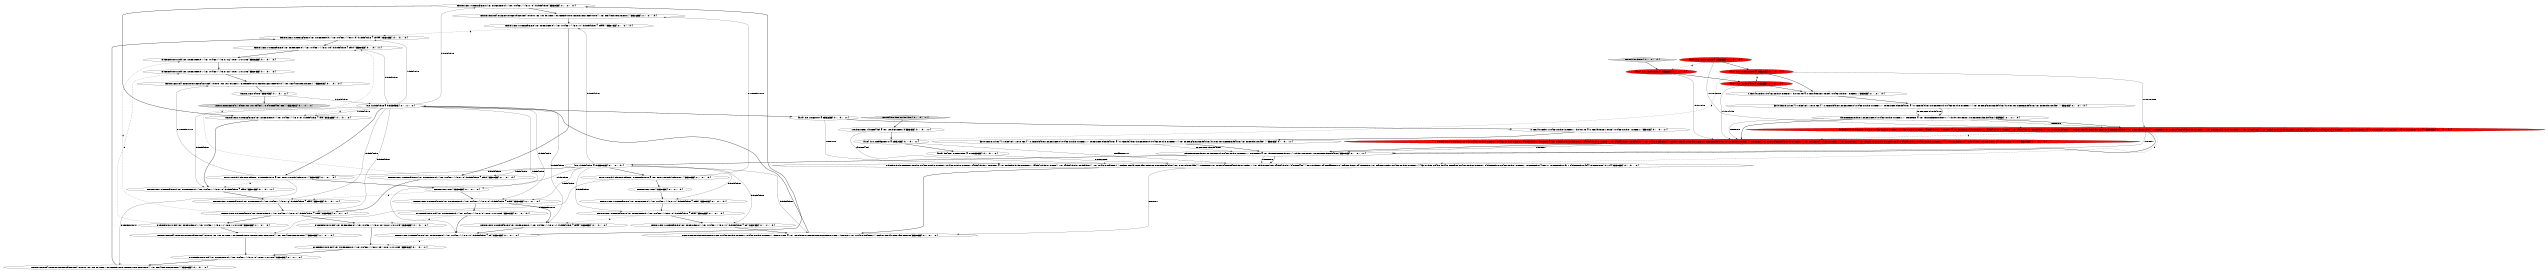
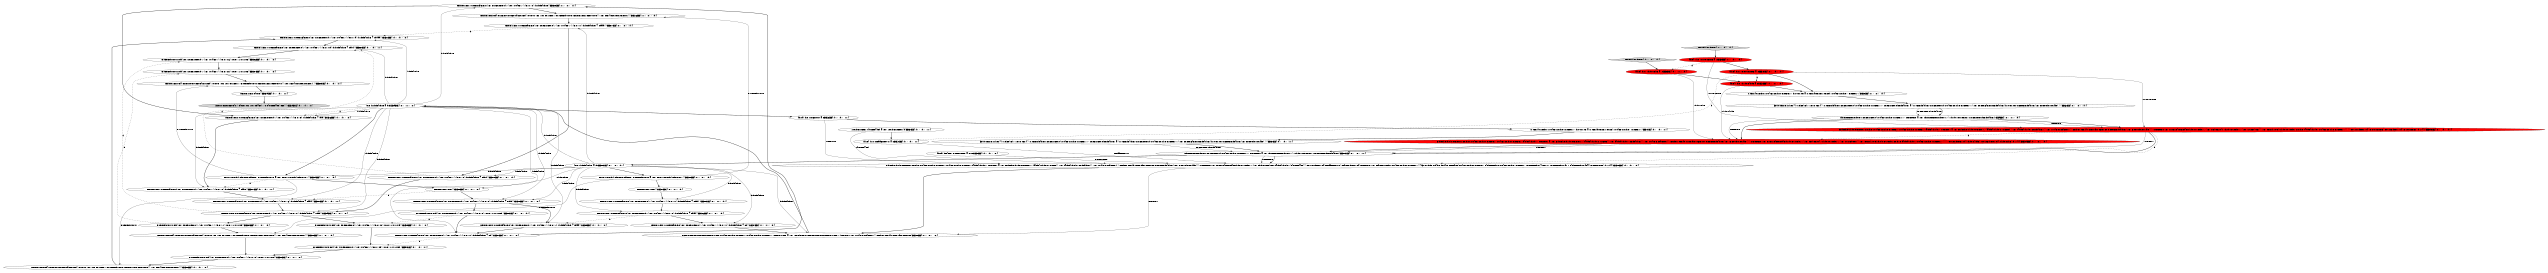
node "testCountTrigger['1', '0', '0']": added
edge "testHarness.close()@@@39@@@['0', '0', '1']" -> "long initialTime = 0L@@@19@@@['1', '1', '1']": now "long initialTime = 0L@@@12@@@['1', '1', '0']" -> "long initialTime = 0L@@@19@@@['1', '1', '1']"
node "testDeltaEvictorEvictAfter['0', '0', '1']": removed
edge "final int TRIGGER_COUNT = 2@@@4@@@['0', '0', '1']" -> "final boolean EVICT_AFTER = true@@@5@@@['0', '0', '1']": removed
